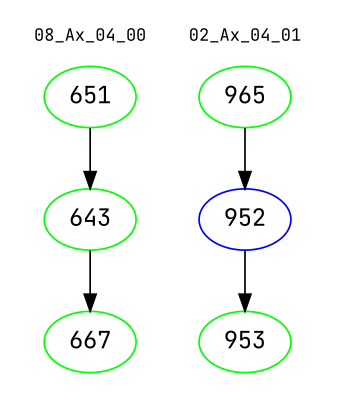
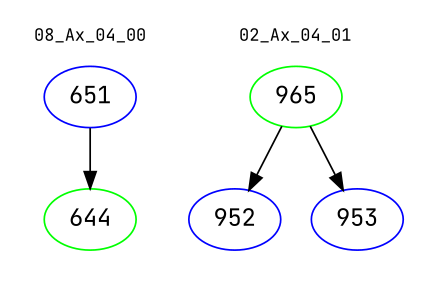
node "651": color green -> blue
node "643": label "643" -> "644"
edge "952" -> "953": now "965" -> "953"
node "667": removed
node "953": color green -> blue
